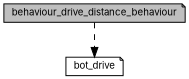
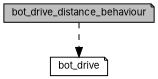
node "behaviour_drive_distance_behaviour": label "behaviour_drive_distance_behaviour" -> "bot_drive_distance_behaviour"
